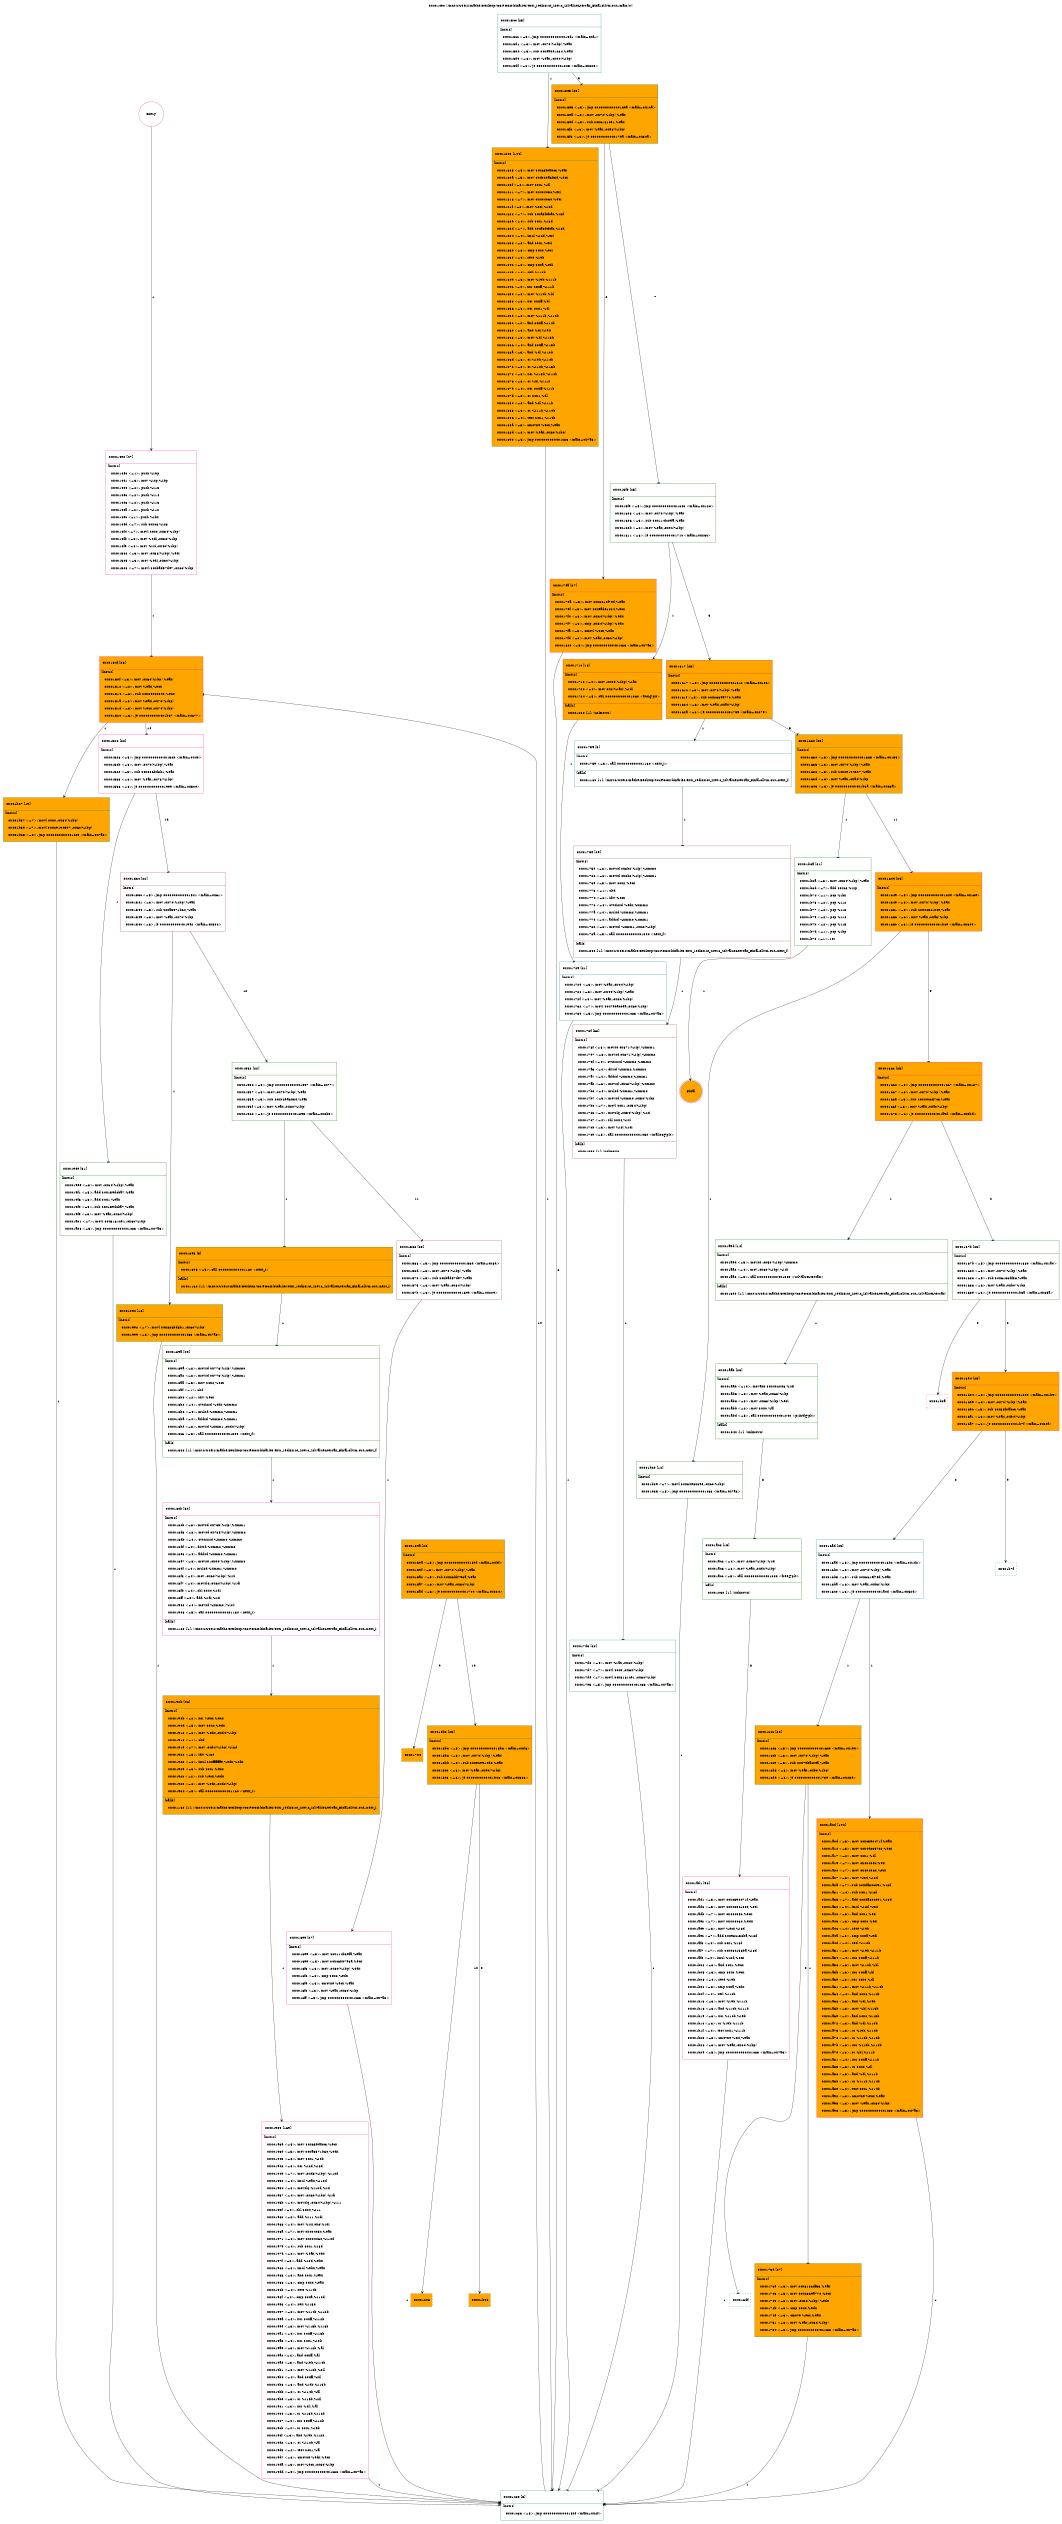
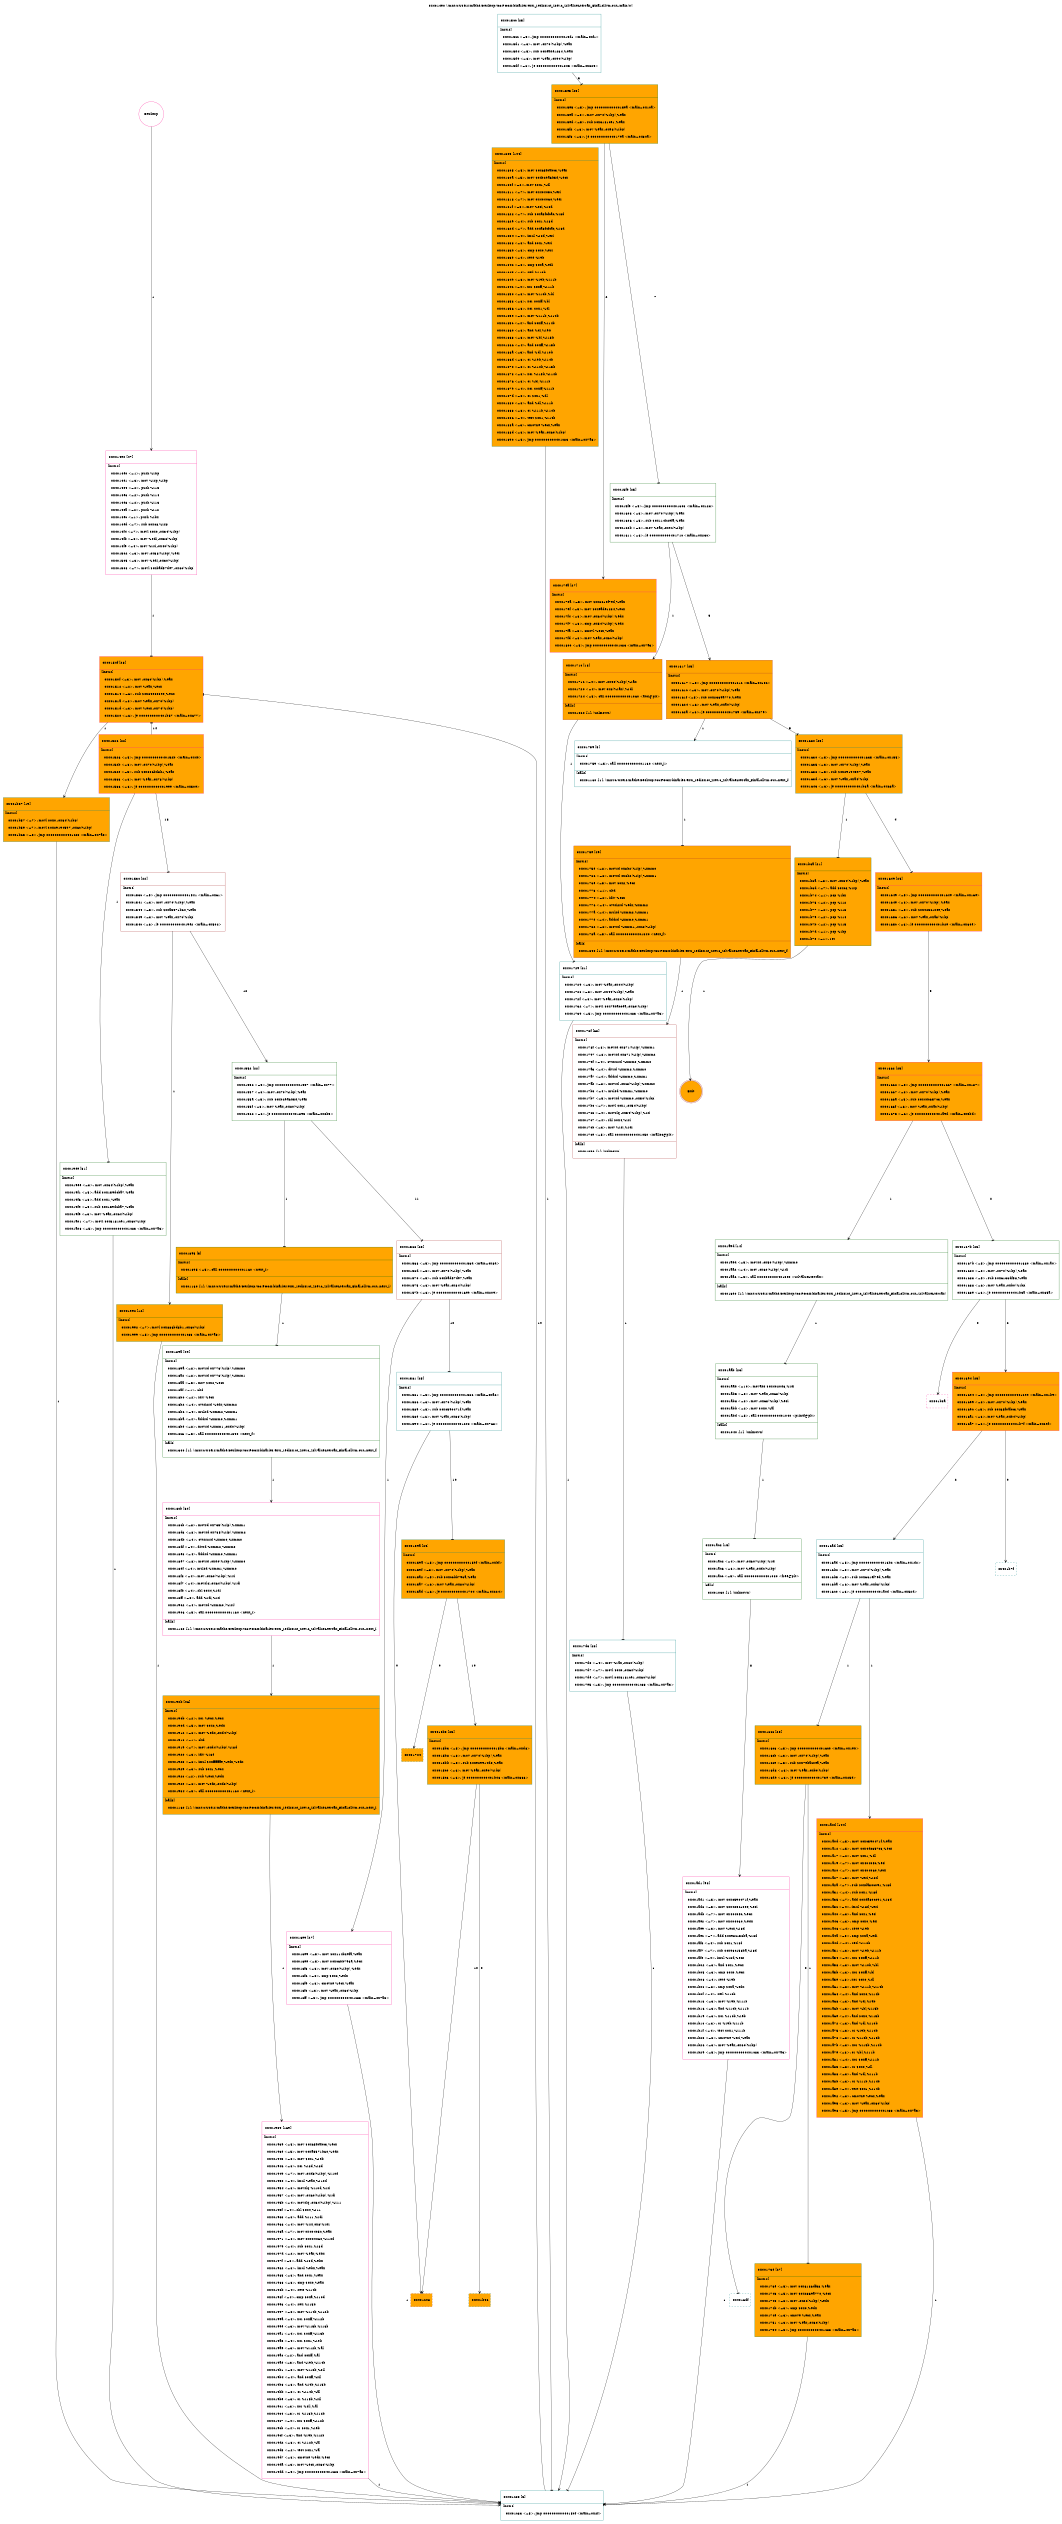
edge "0x4015cc [25]" -> "0x401805 [144]": removed, label "1"
node "Entry": label "Entry" -> "Desktop"
edge "0x40150f [23]" -> "0x401526 [22]": reversed
node "0x401526 [22]": fillcolor white -> orange
edge "0x401630 [25]" -> "0x401649 [25]": label " 11" -> " 4"
node "0x40175e [49]": fillcolor white -> orange
node "0x401b6a [21]": fillcolor white -> orange
edge "0x401649 [25]" -> "0x401662 [25]": arrowhead tee -> vee
node "Final": label "Final" -> "Exit"
node "0x401581 [25]": added
node "0x401b2e [12]": removed
edge "0x401aab [23]" -> "0x401ac2 [15]": label " 8" -> " 1"
edge "0x4017ea [27]" -> "0x401c83 [5]": removed, label "2"
